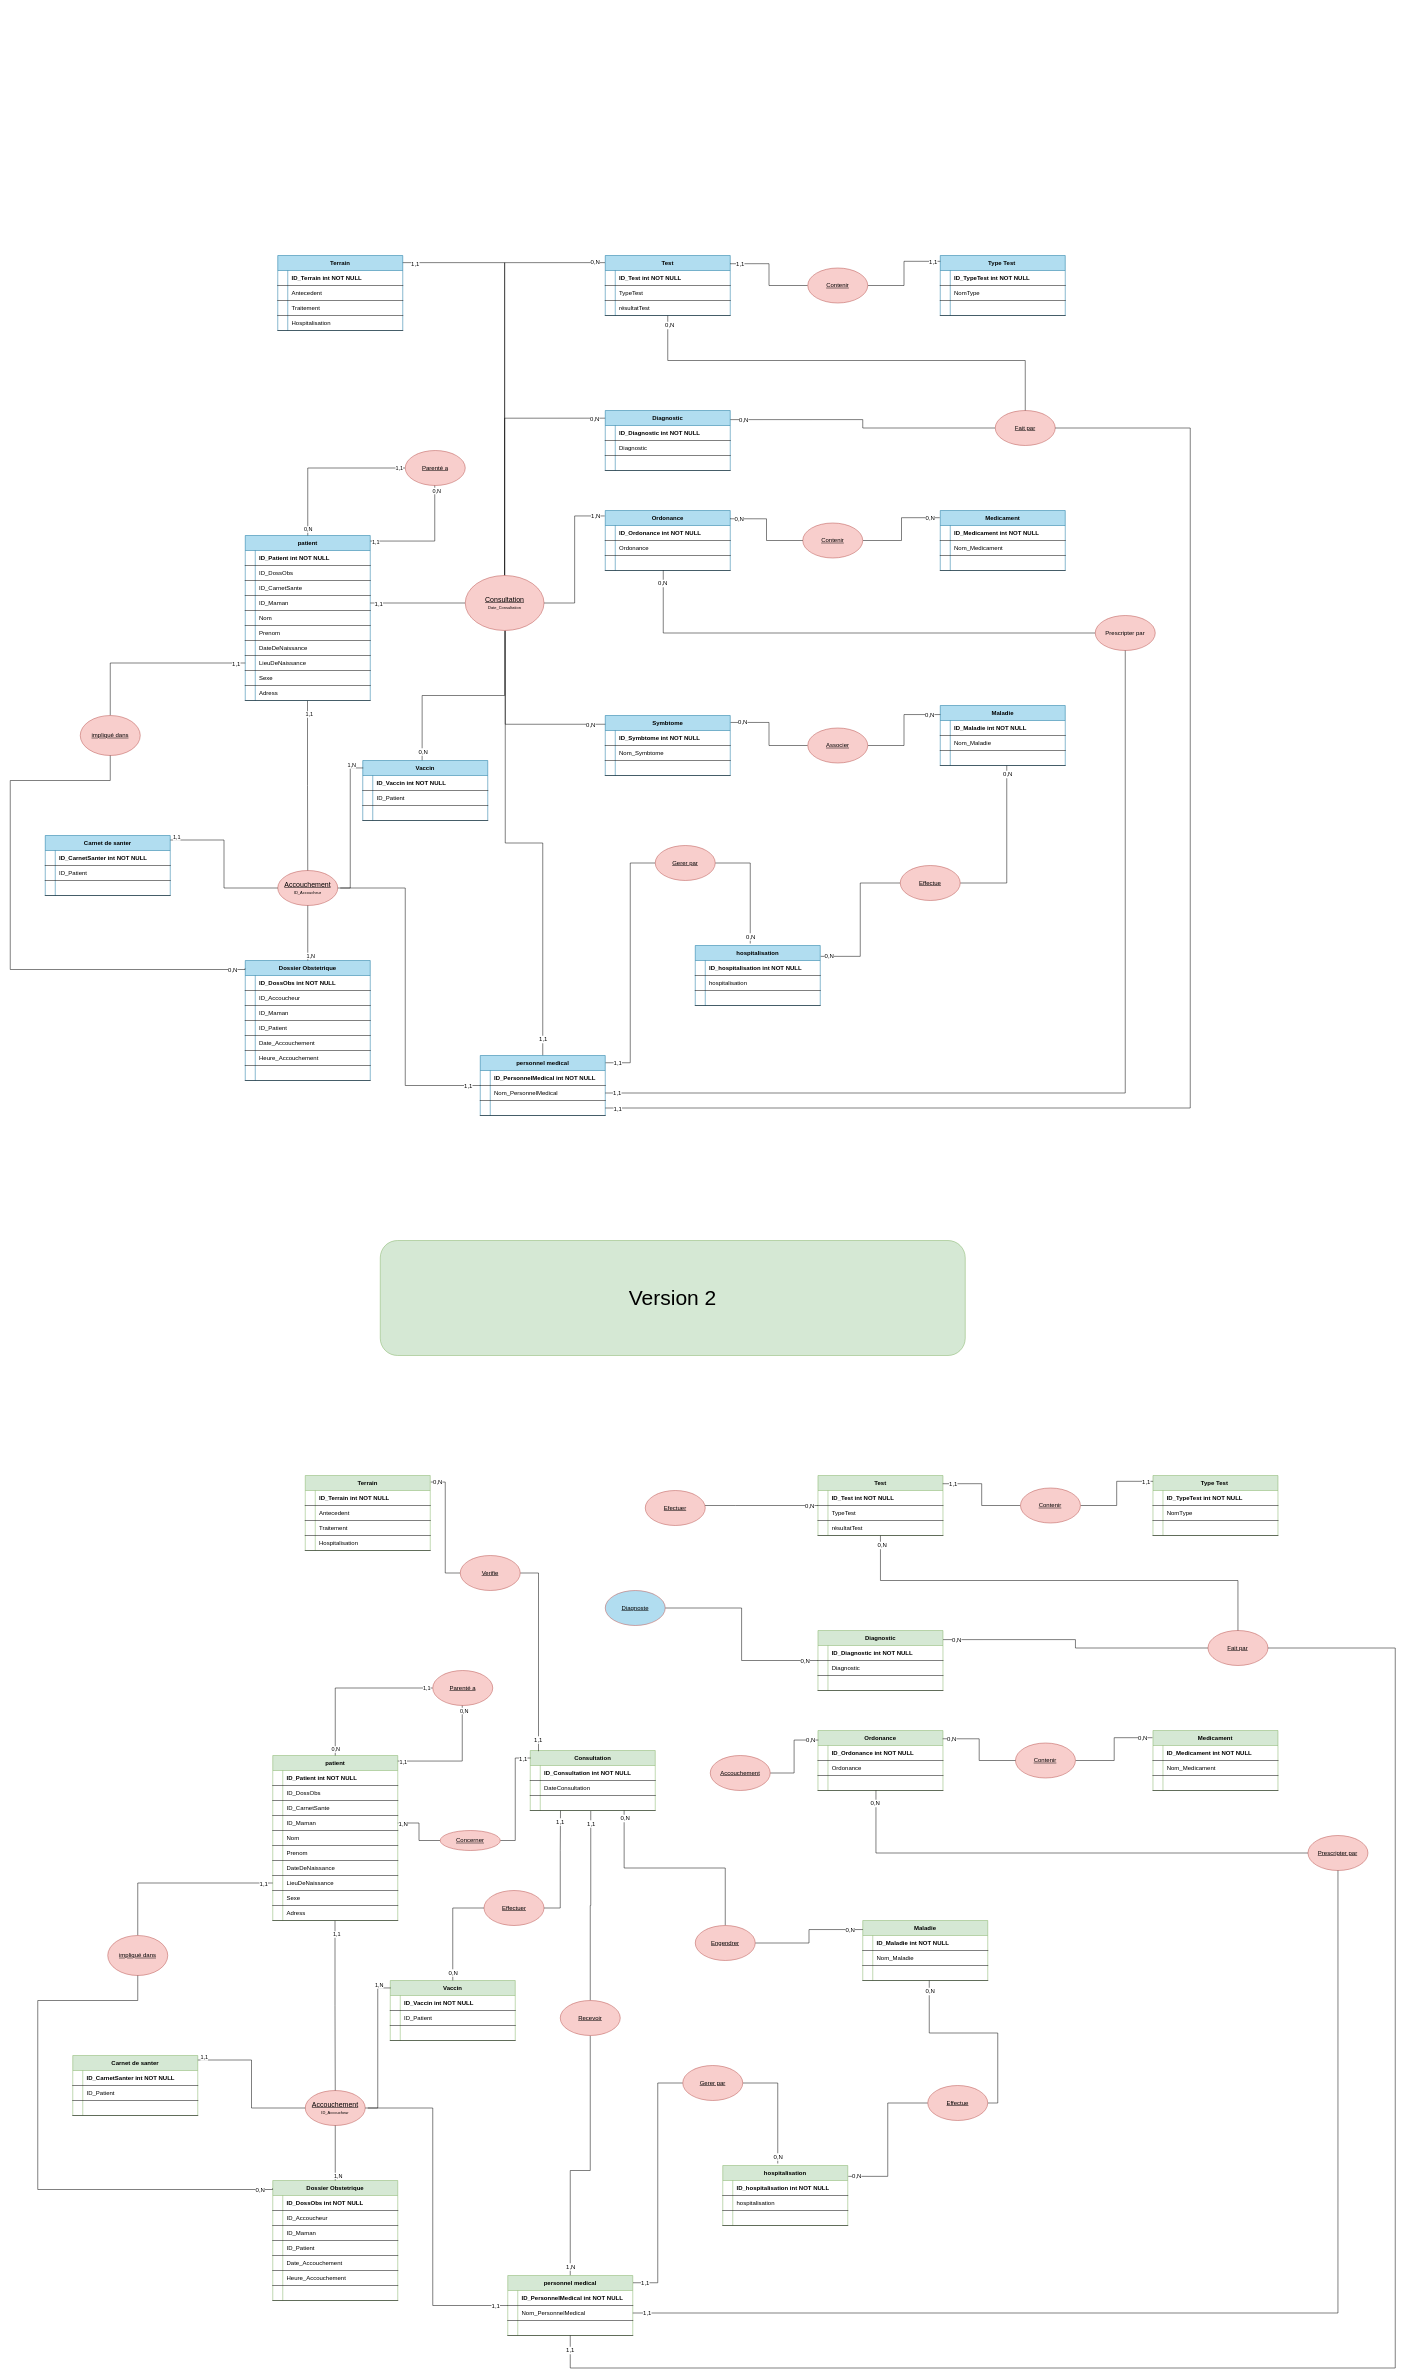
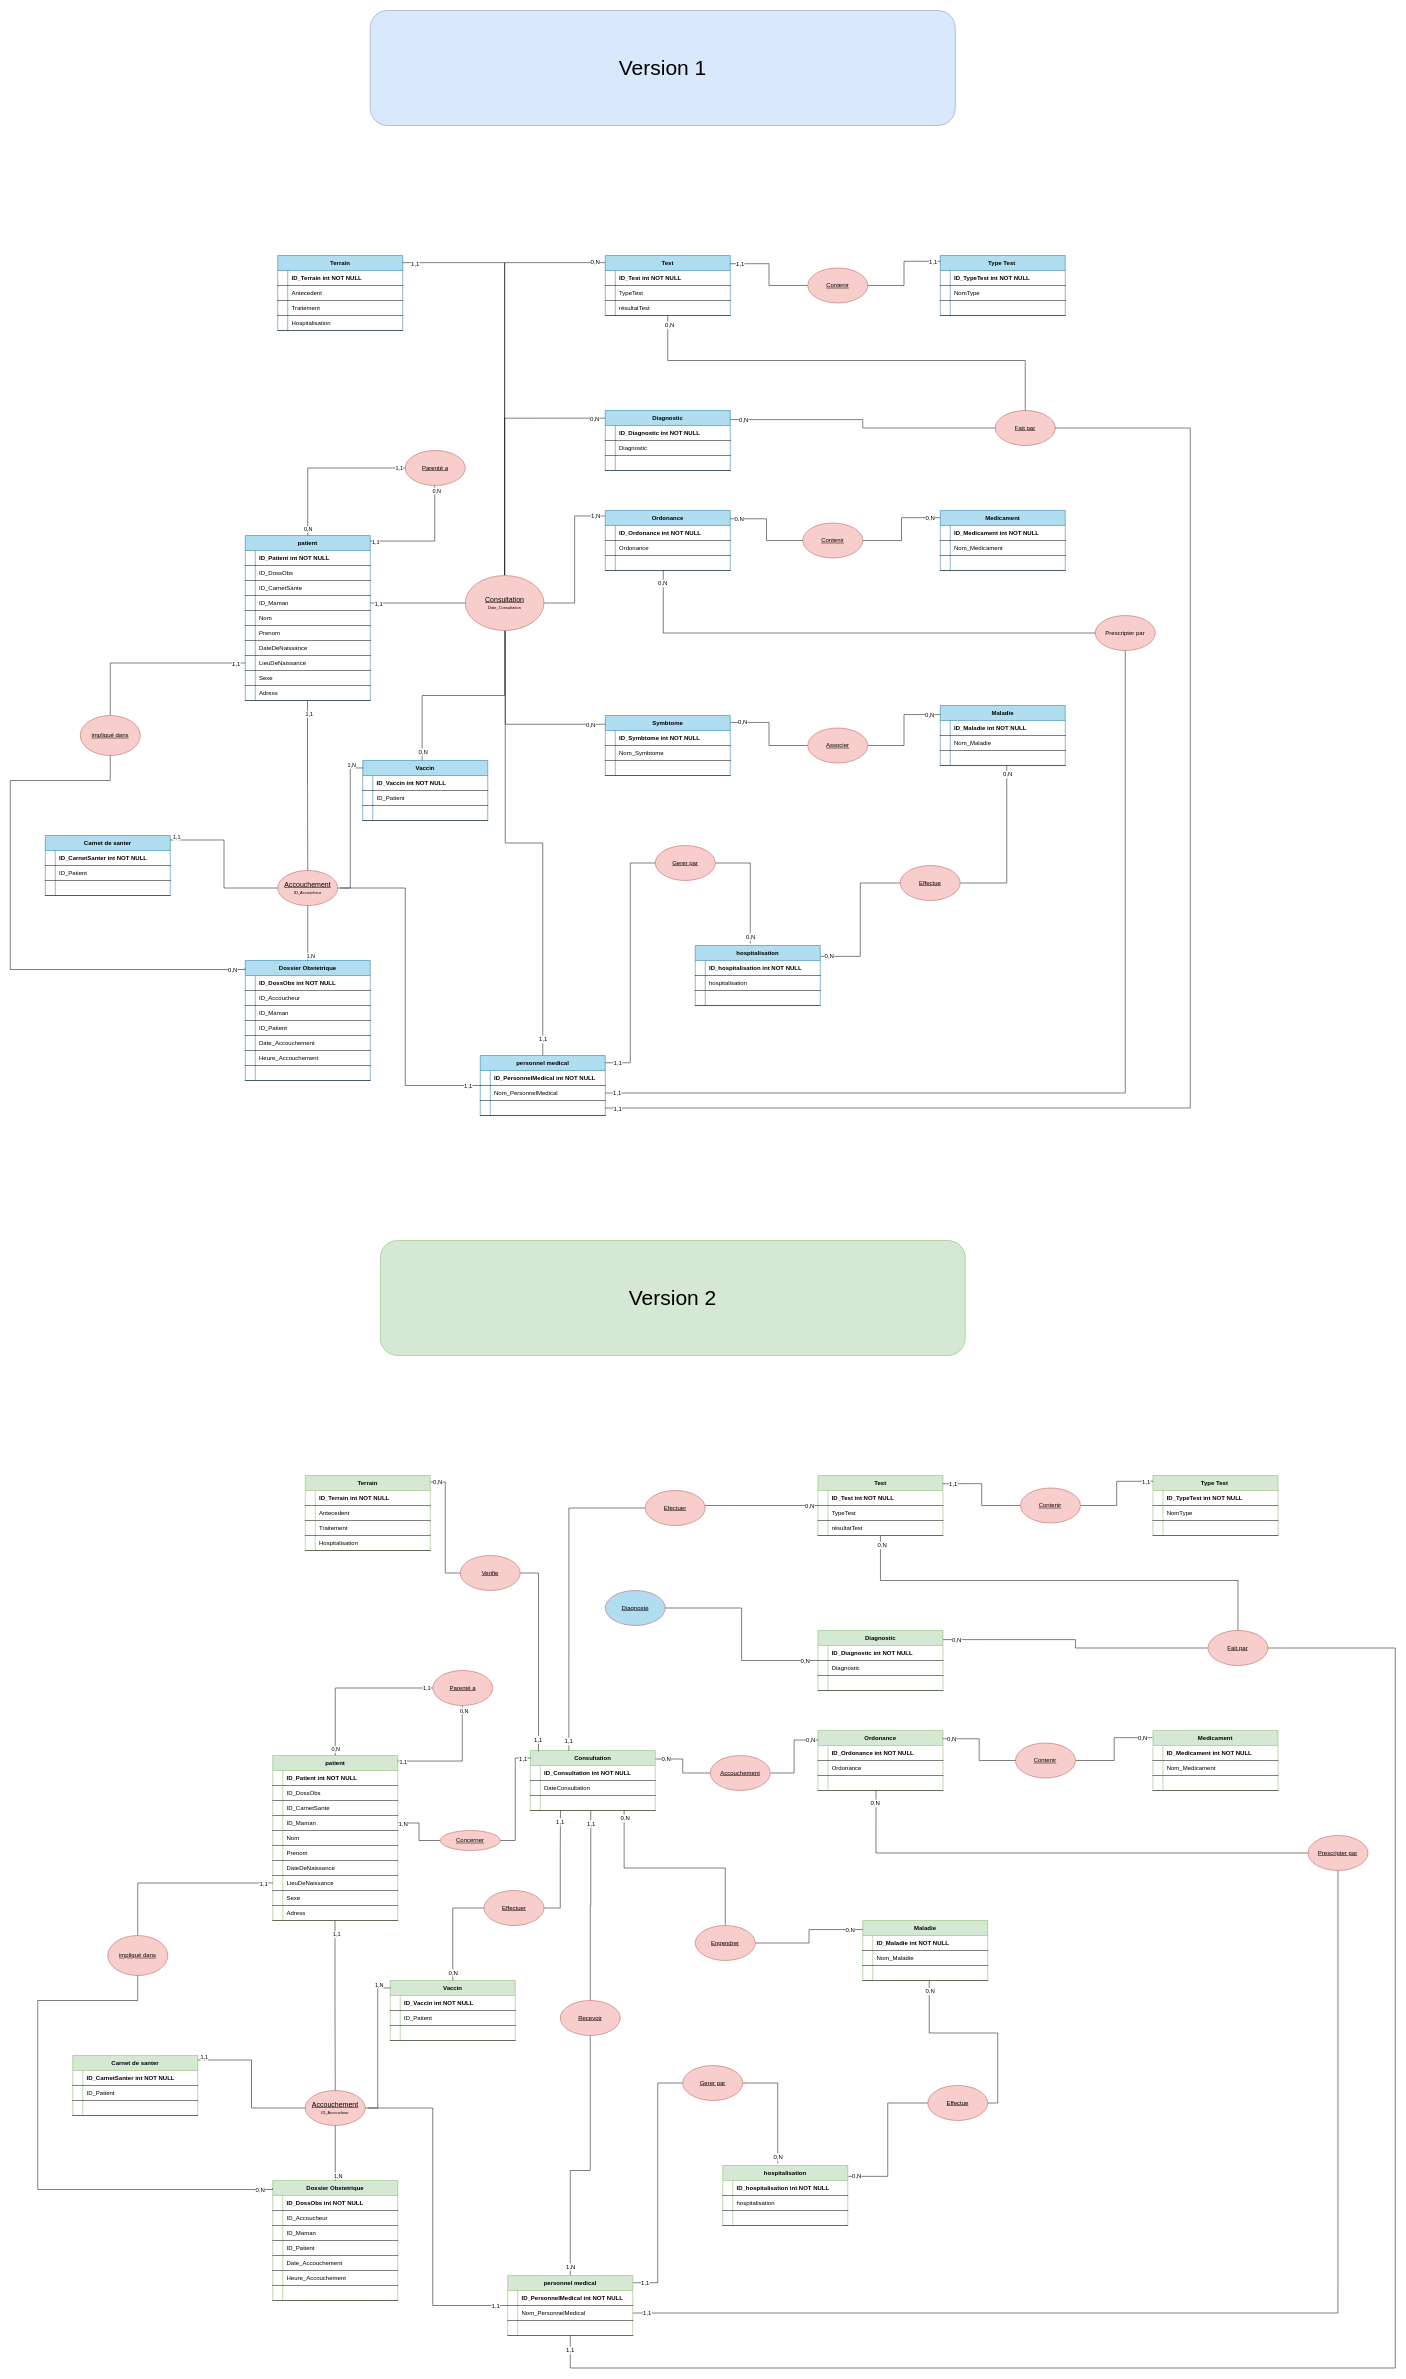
node "Version 1": added
edge "Efectuer" -- "Consultation": added, label "1,1"
edge "Accouchement" -- "Consultation": added, label "0,N"
